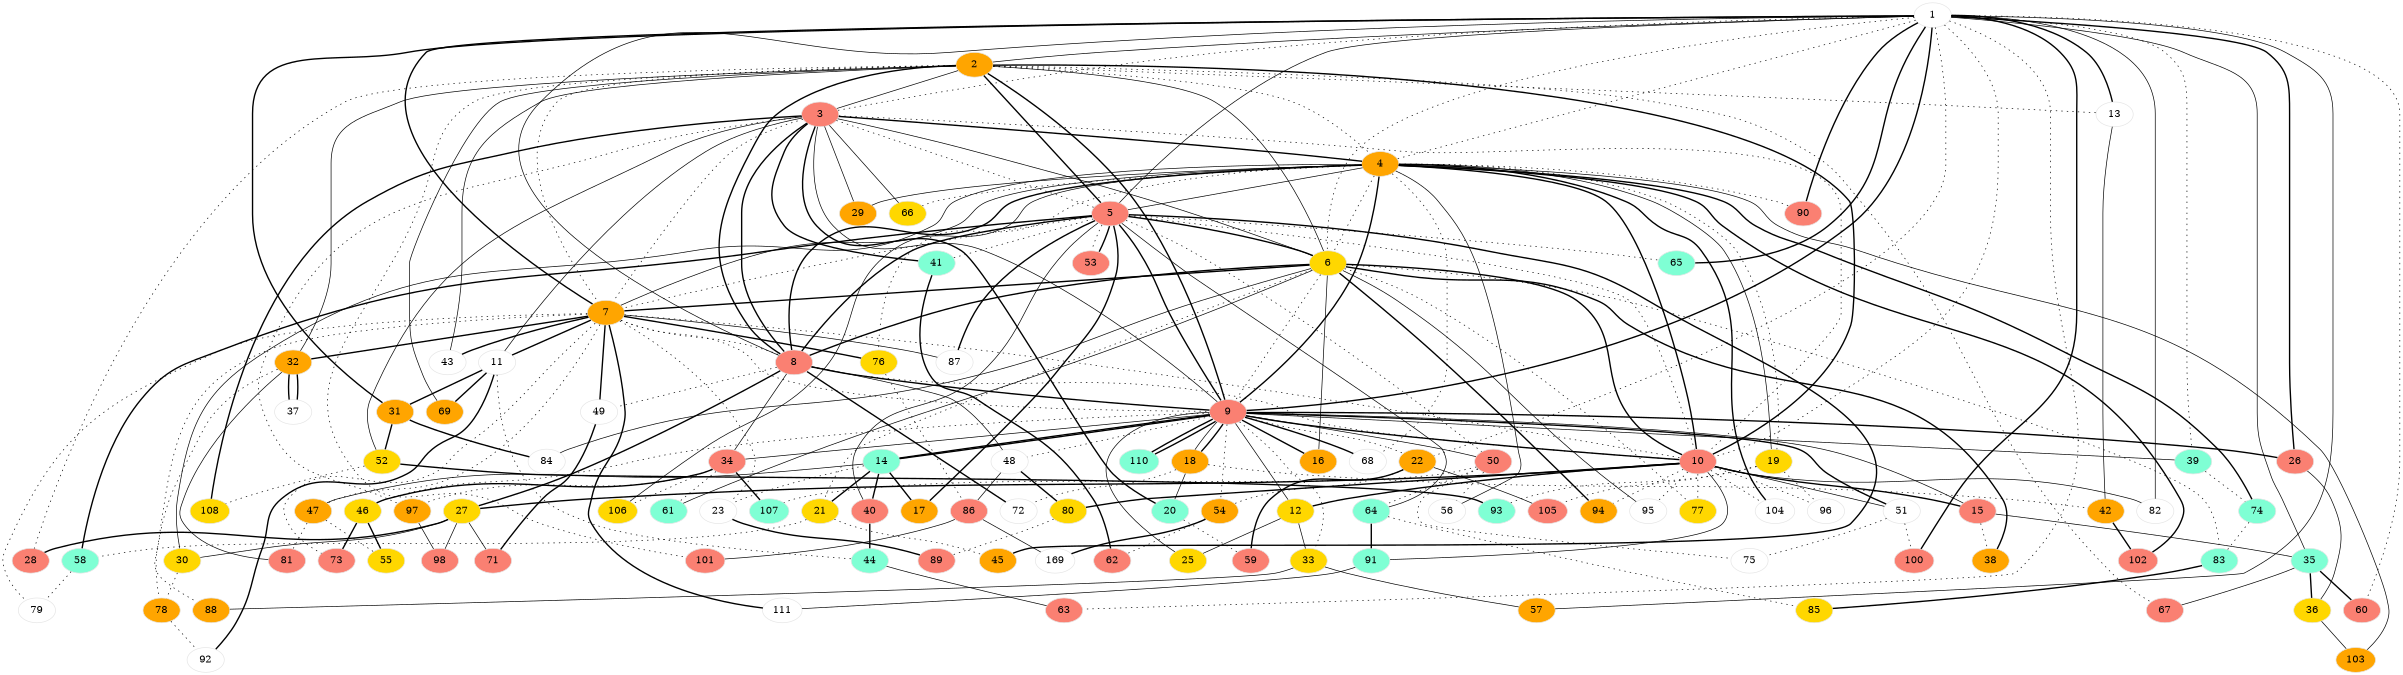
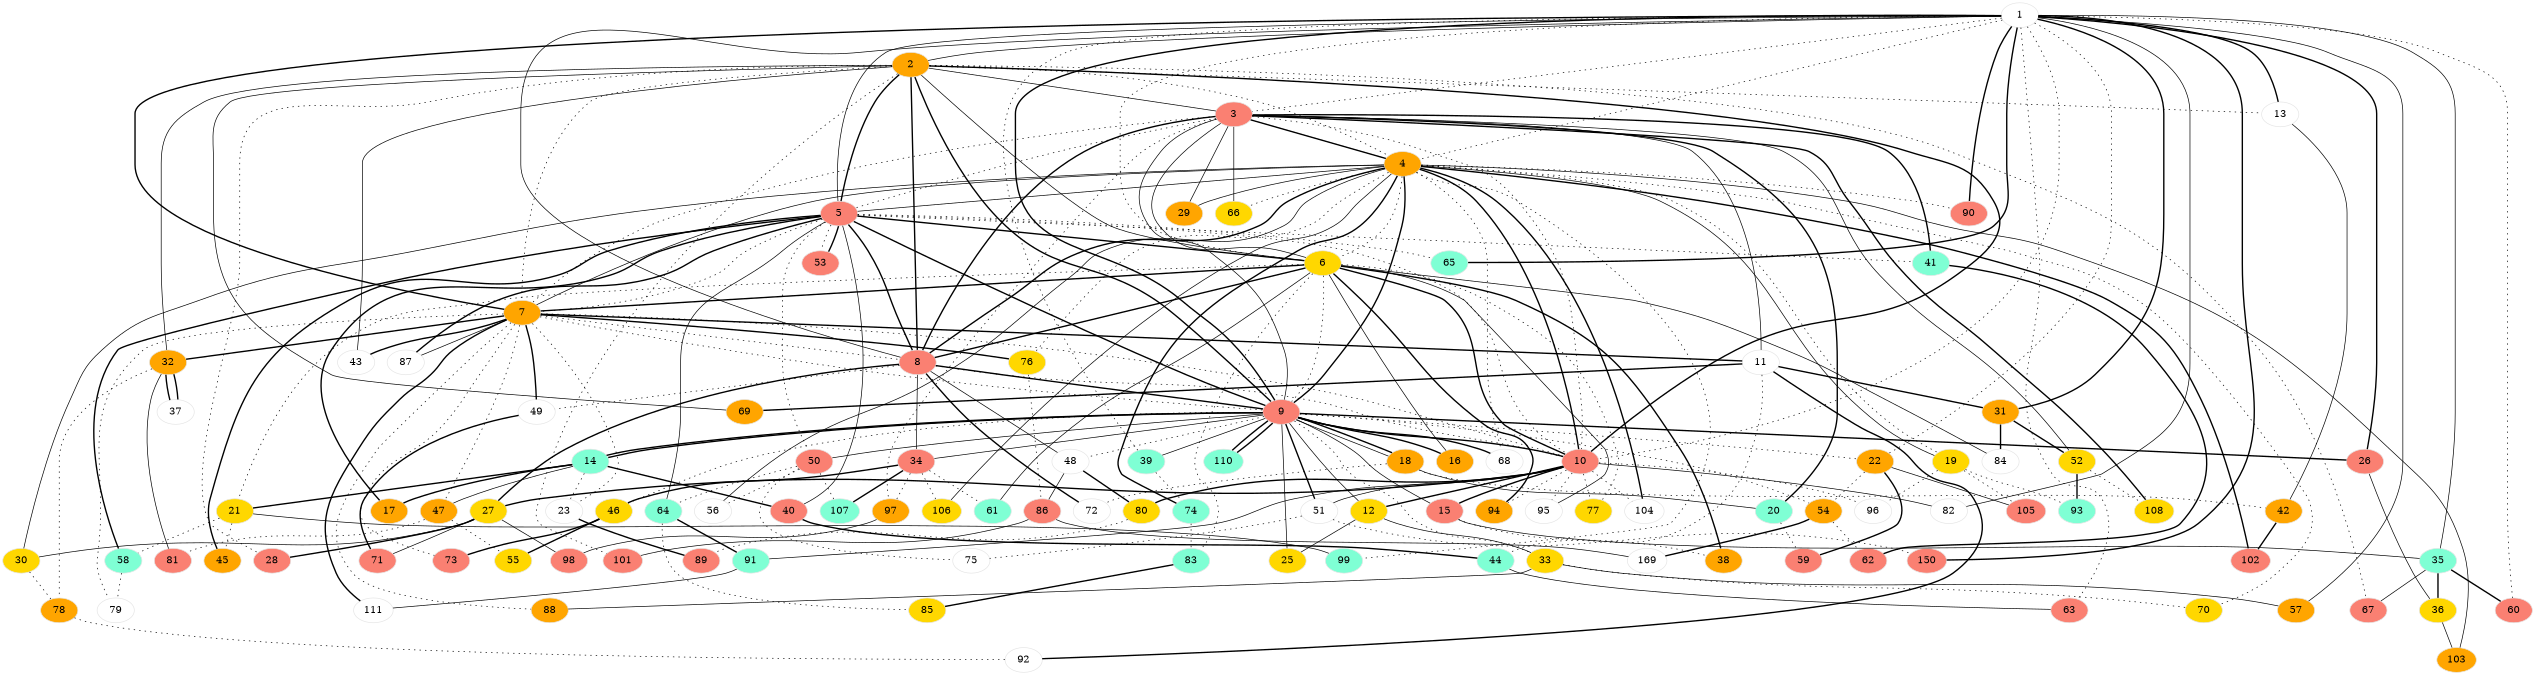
node "99": added
node "100": label "100" -> "150"
node "70": added
